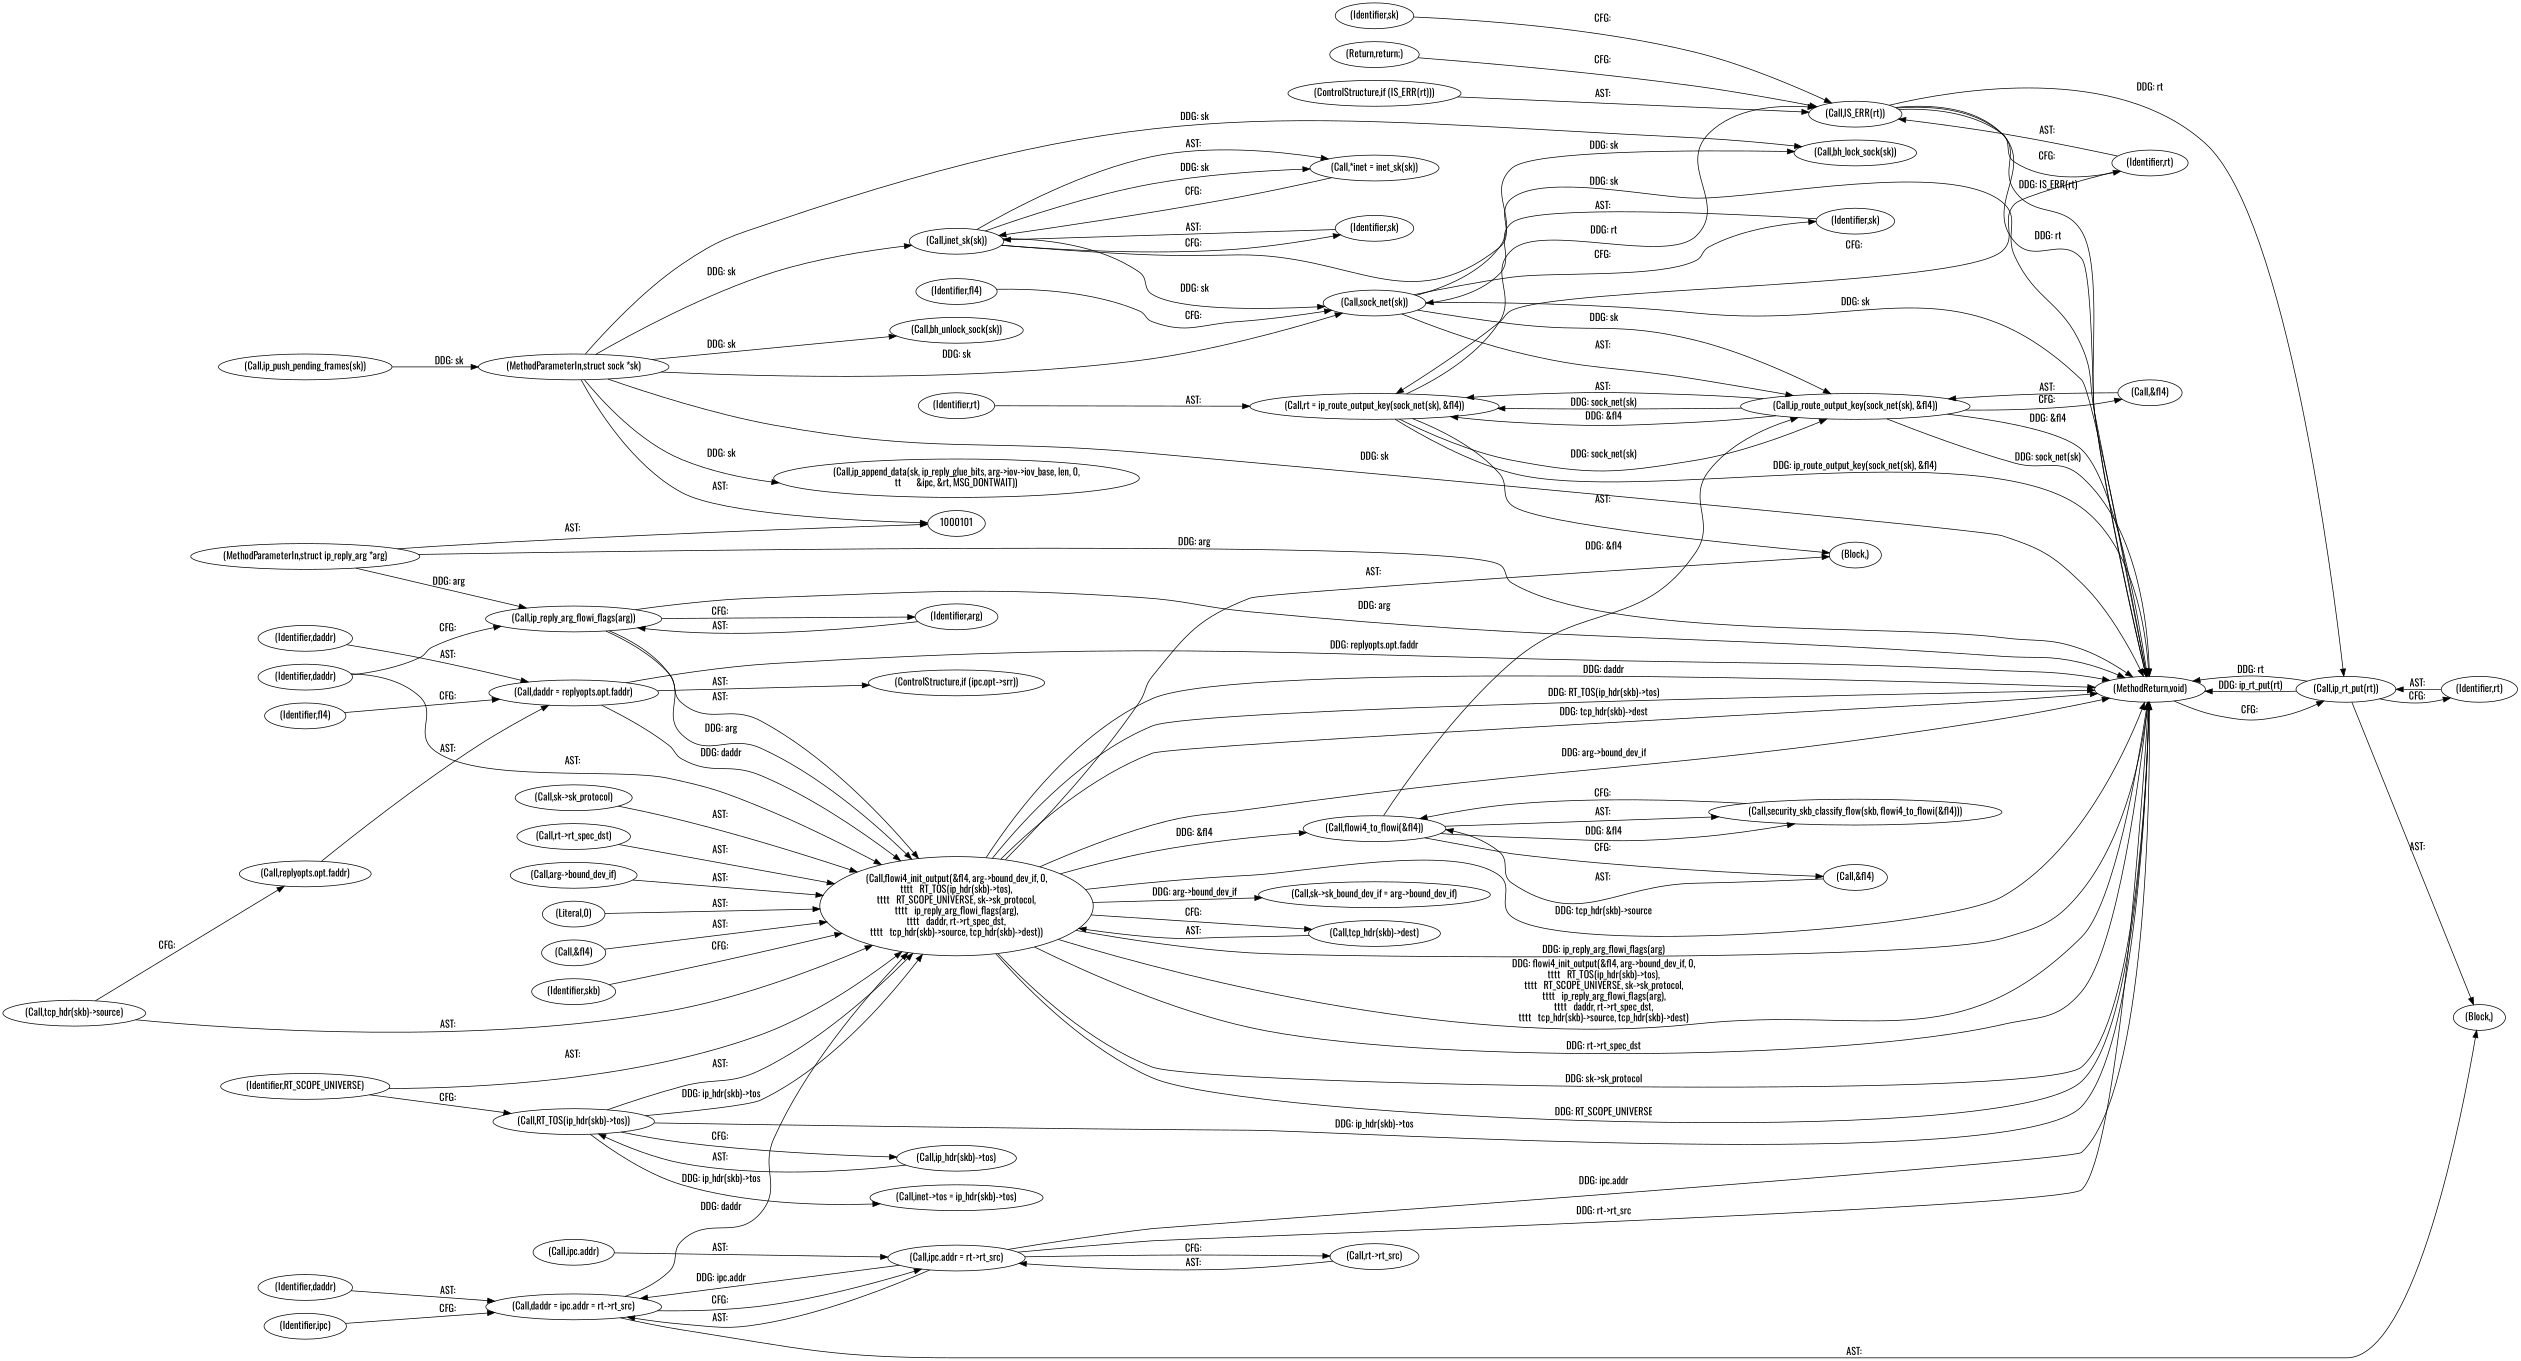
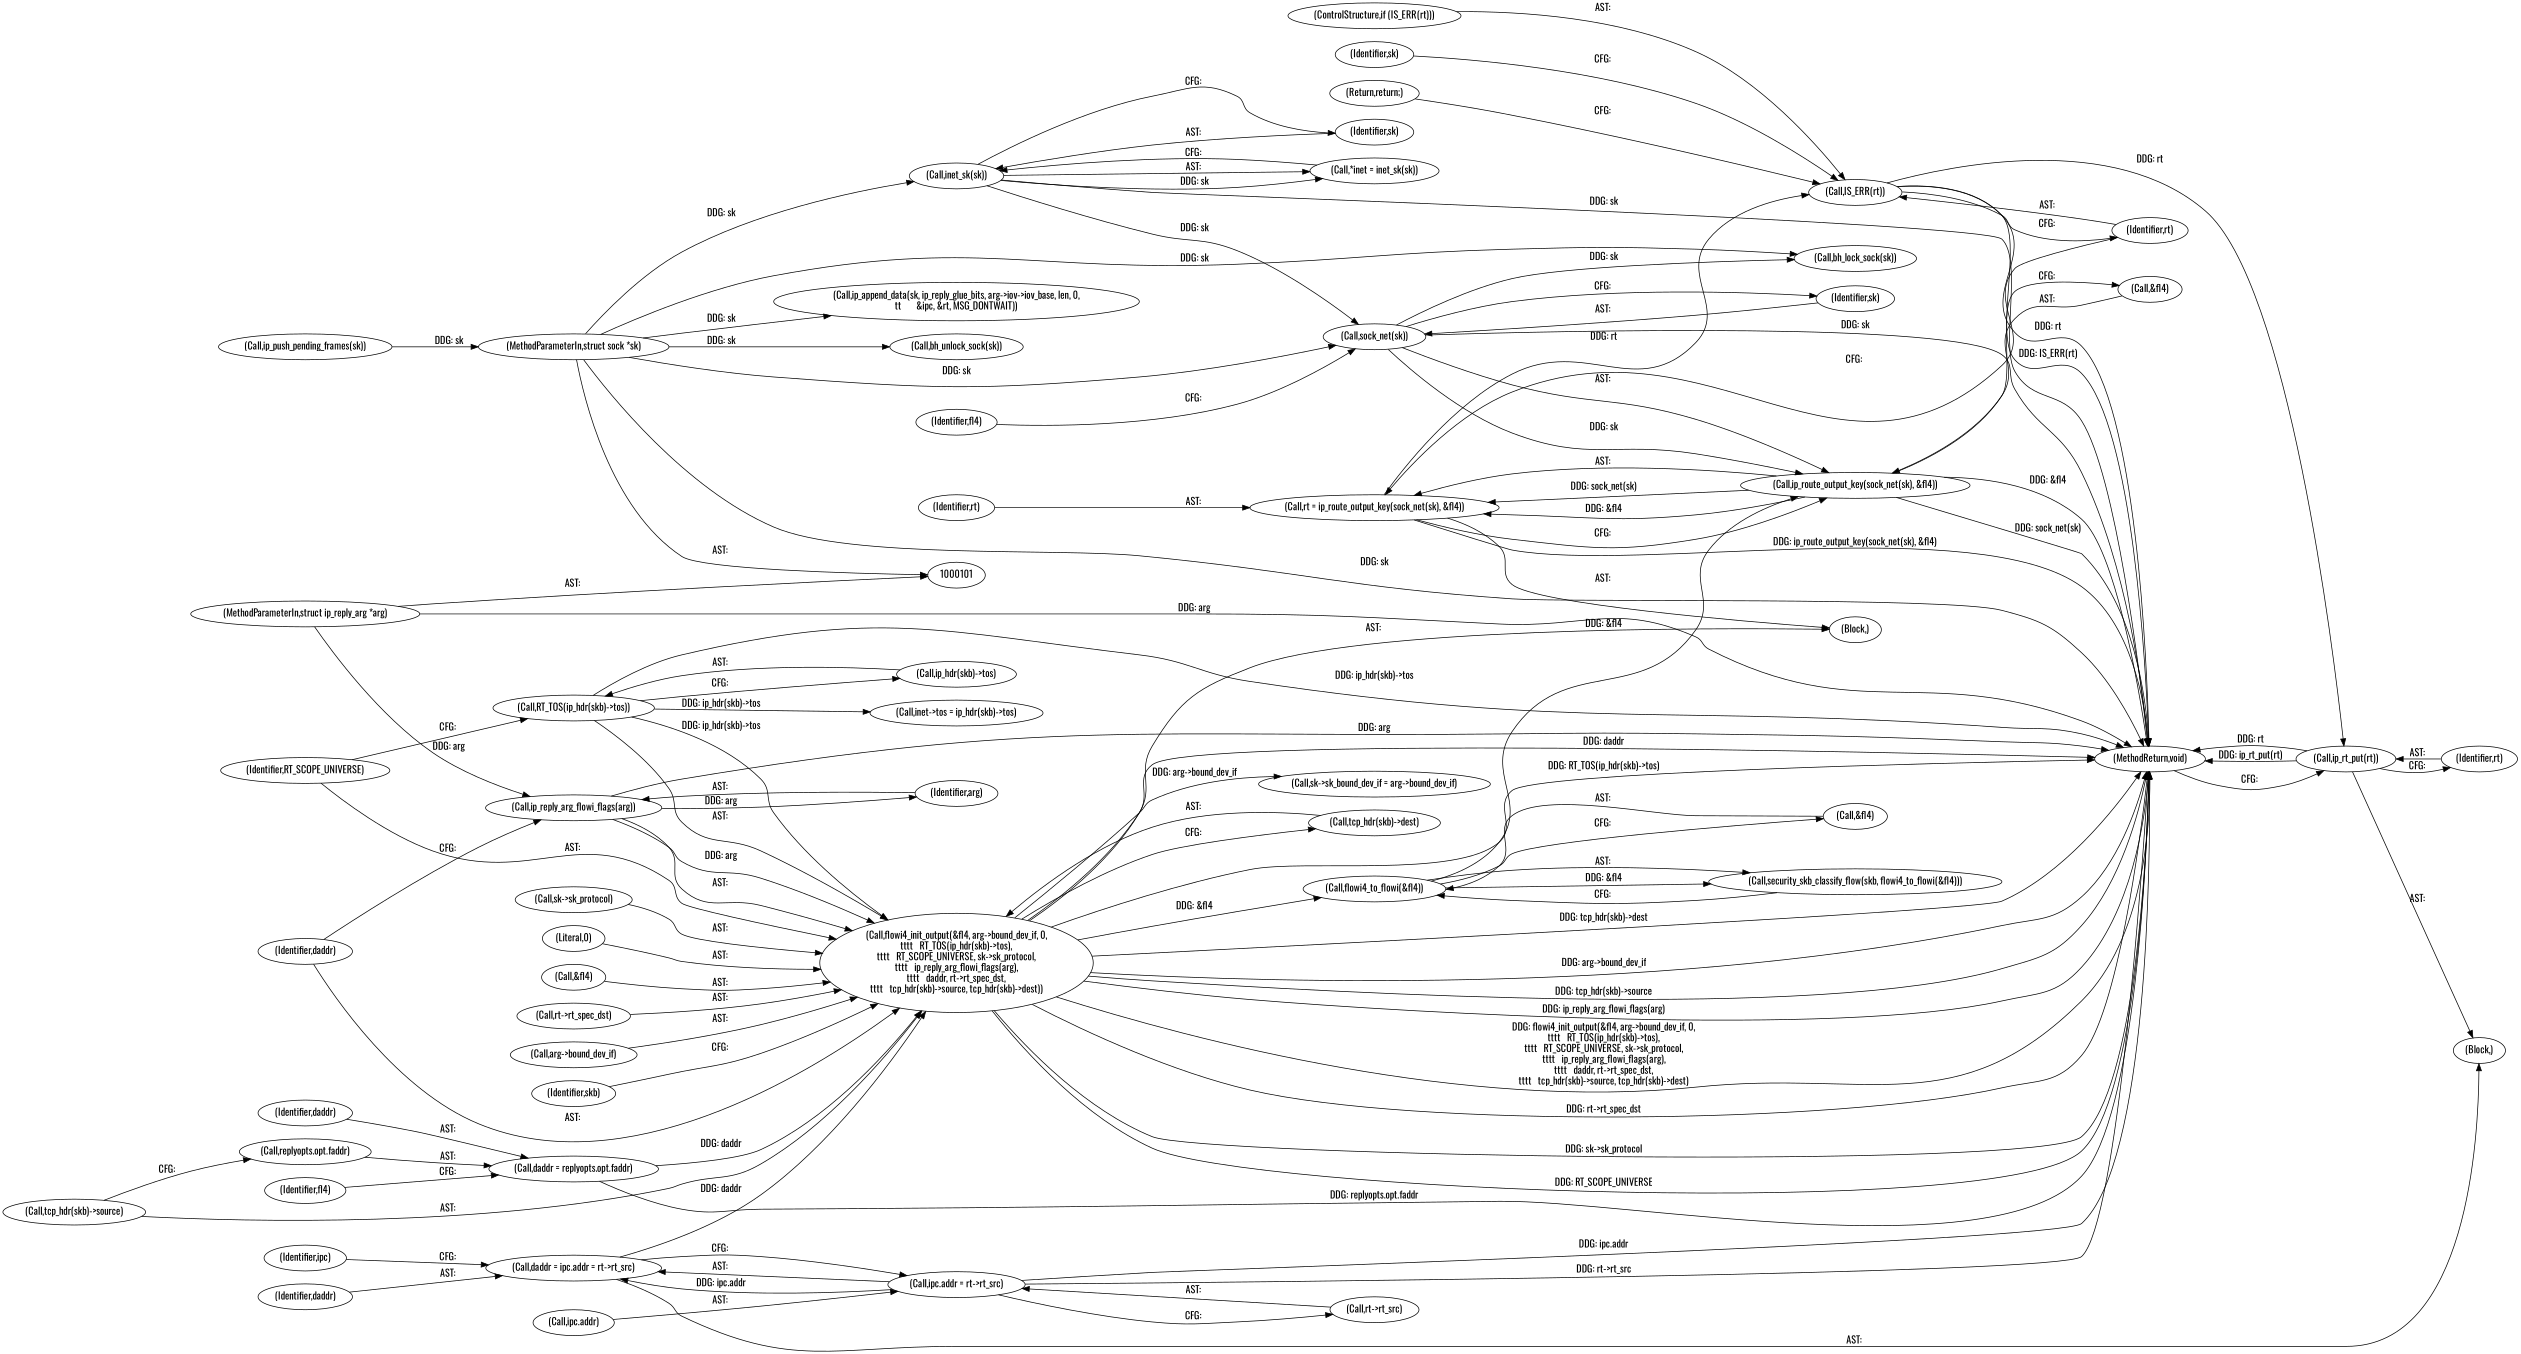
edge "(Call,rt = ip_route_output_key(sock_net(sk), &fl4))" -> "(Call,ip_route_output_key(sock_net(sk), &fl4))": label "DDG: sock_net(sk)" -> "CFG: "
edge "(Call,ip_reply_arg_flowi_flags(arg))" -> "(Identifier,arg)": label "CFG: " -> "DDG: arg"
node "(ControlStructure,if (ipc.opt->srr))": removed
